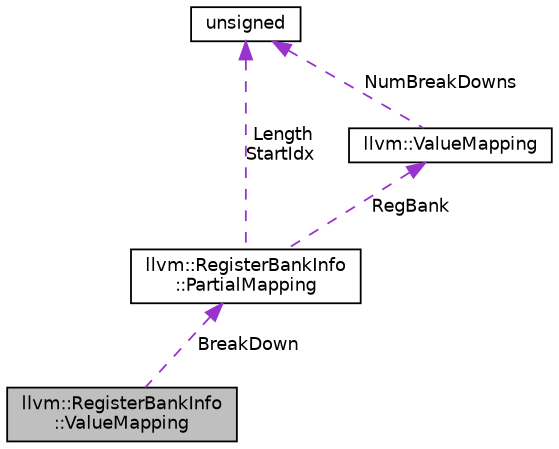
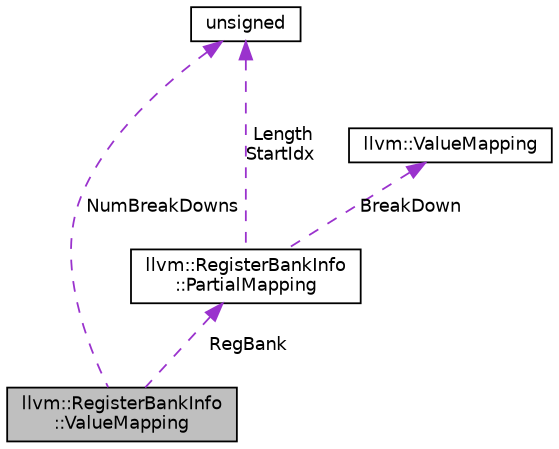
edge "llvm::ValueMapping" -> "unsigned": now "llvm::RegisterBankInfo ::ValueMapping" -> "unsigned"
edge "llvm::RegisterBankInfo ::PartialMapping" -> "llvm::ValueMapping": label " RegBank" -> " BreakDown"
edge "llvm::RegisterBankInfo ::ValueMapping" -> "llvm::RegisterBankInfo ::PartialMapping": label " BreakDown" -> " RegBank"
